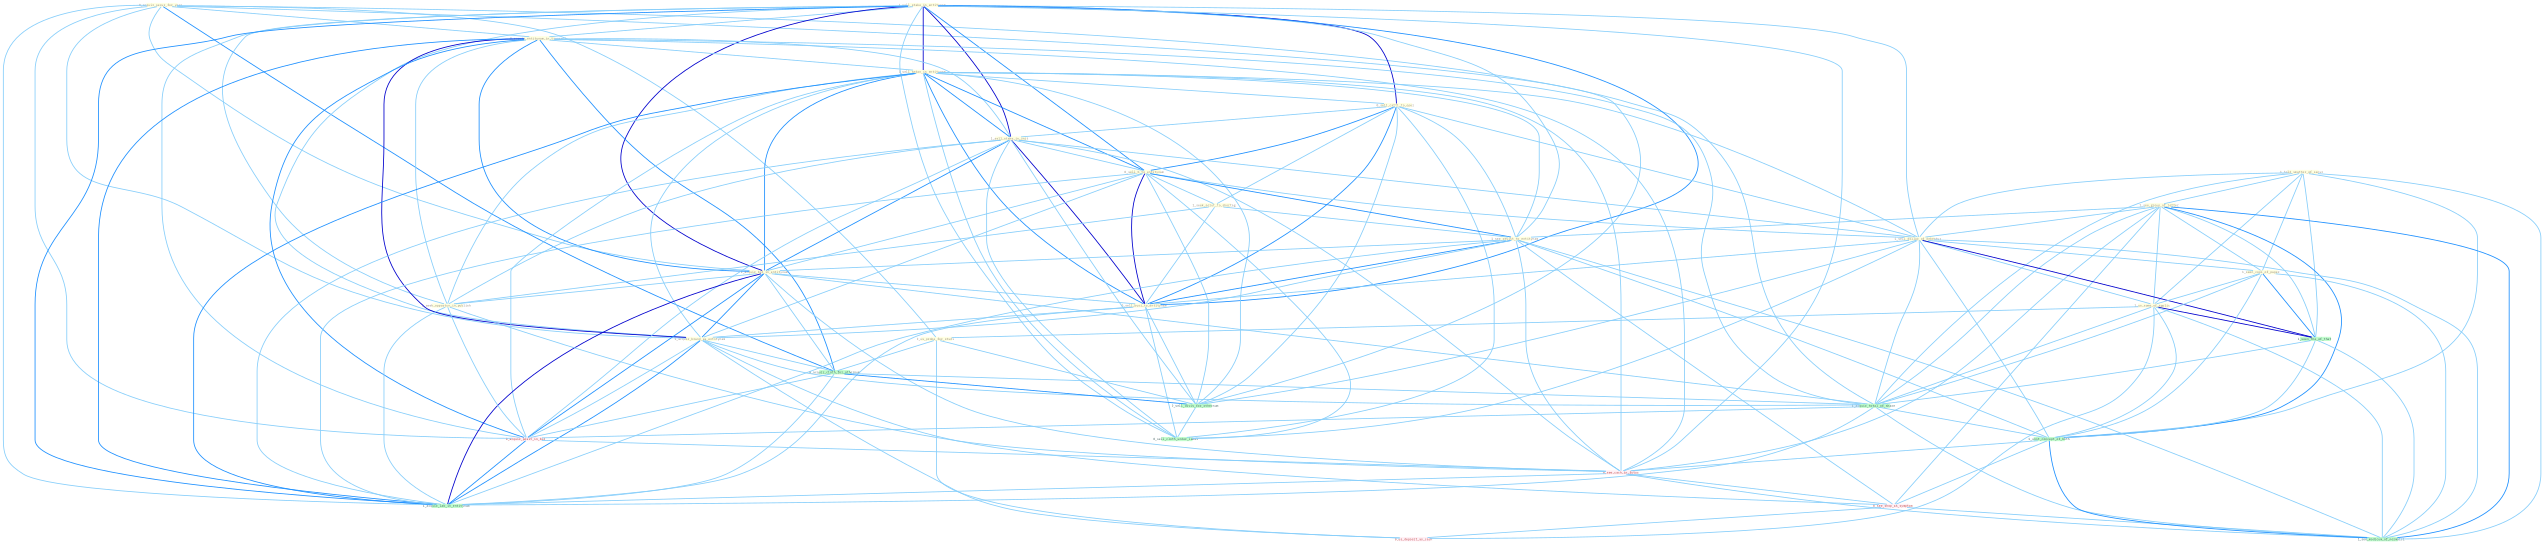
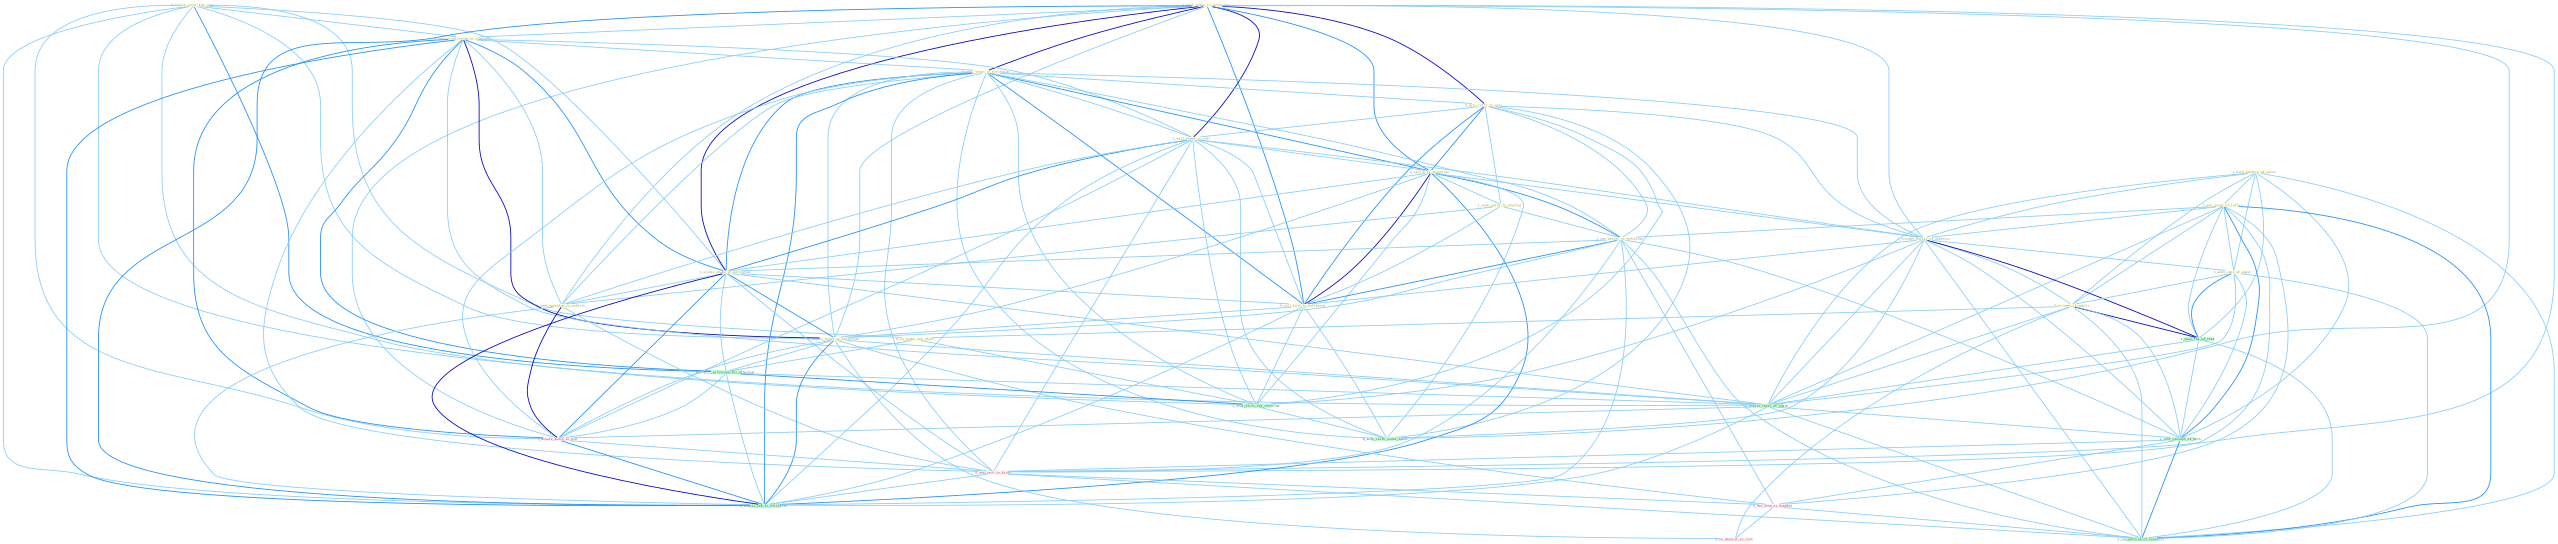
edge "1_sell_stake_in_entitynam" -- "1_see_resist_to_entitynam": removed
edge "0_sell_sedan_in_entitynam" -- "1_sell_stake_in_unit": color #1e90ff -> #87cefa
edge "1_sell_stake_in_unit" -- "0_sell_busi_to_entitynam": color #0000cd -> #87cefa
node "1_sell_dollar_of_debentur": label "1_sell_dollar_of_debentur" -> "1_concept_dollar_of_debentur"
edge "0_sell_%_to_entitynam" -- "1_acquir_lab_in_entitynam": color #87cefa -> #1e90ff
node "1_acquir_bid_in_entitynam": label "1_acquir_bid_in_entitynam" -> "1_acquir_stake_in_entitynam"
node "1_us_some_of_applic": label "1_us_some_of_applic" -> "7_us_some_of_applic"
node "0_acquir_cloth_for_othernum": label "0_acquir_cloth_for_othernum" -> "0_acquir_entitynam_for_othernum"
edge "1_seek_opportun_in_publish" -- "0_acquir_posit_in_bid": color #87cefa -> #0000cd
node "0_sell_divis_for_othernum": label "0_sell_divis_for_othernum" -> "1_sell_divis_for_othernum"
edge "0_us_probe_for_studi" -- "0_us_deposit_as_cach": removed
